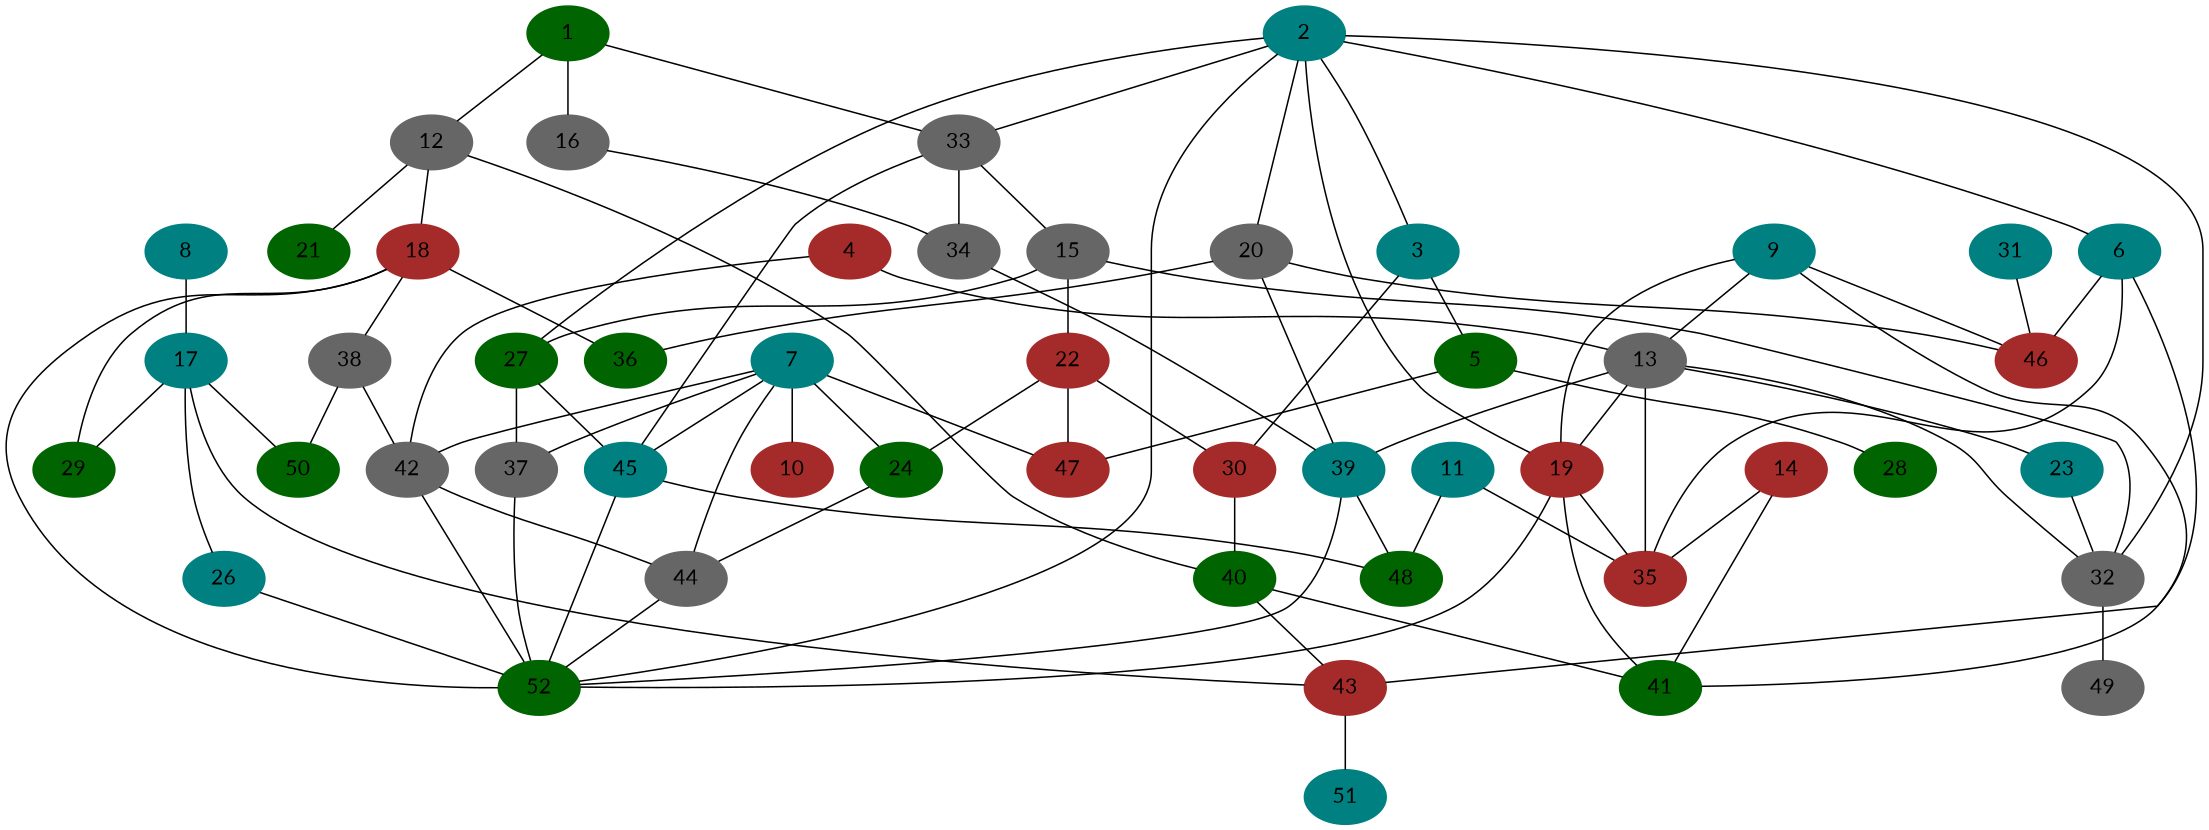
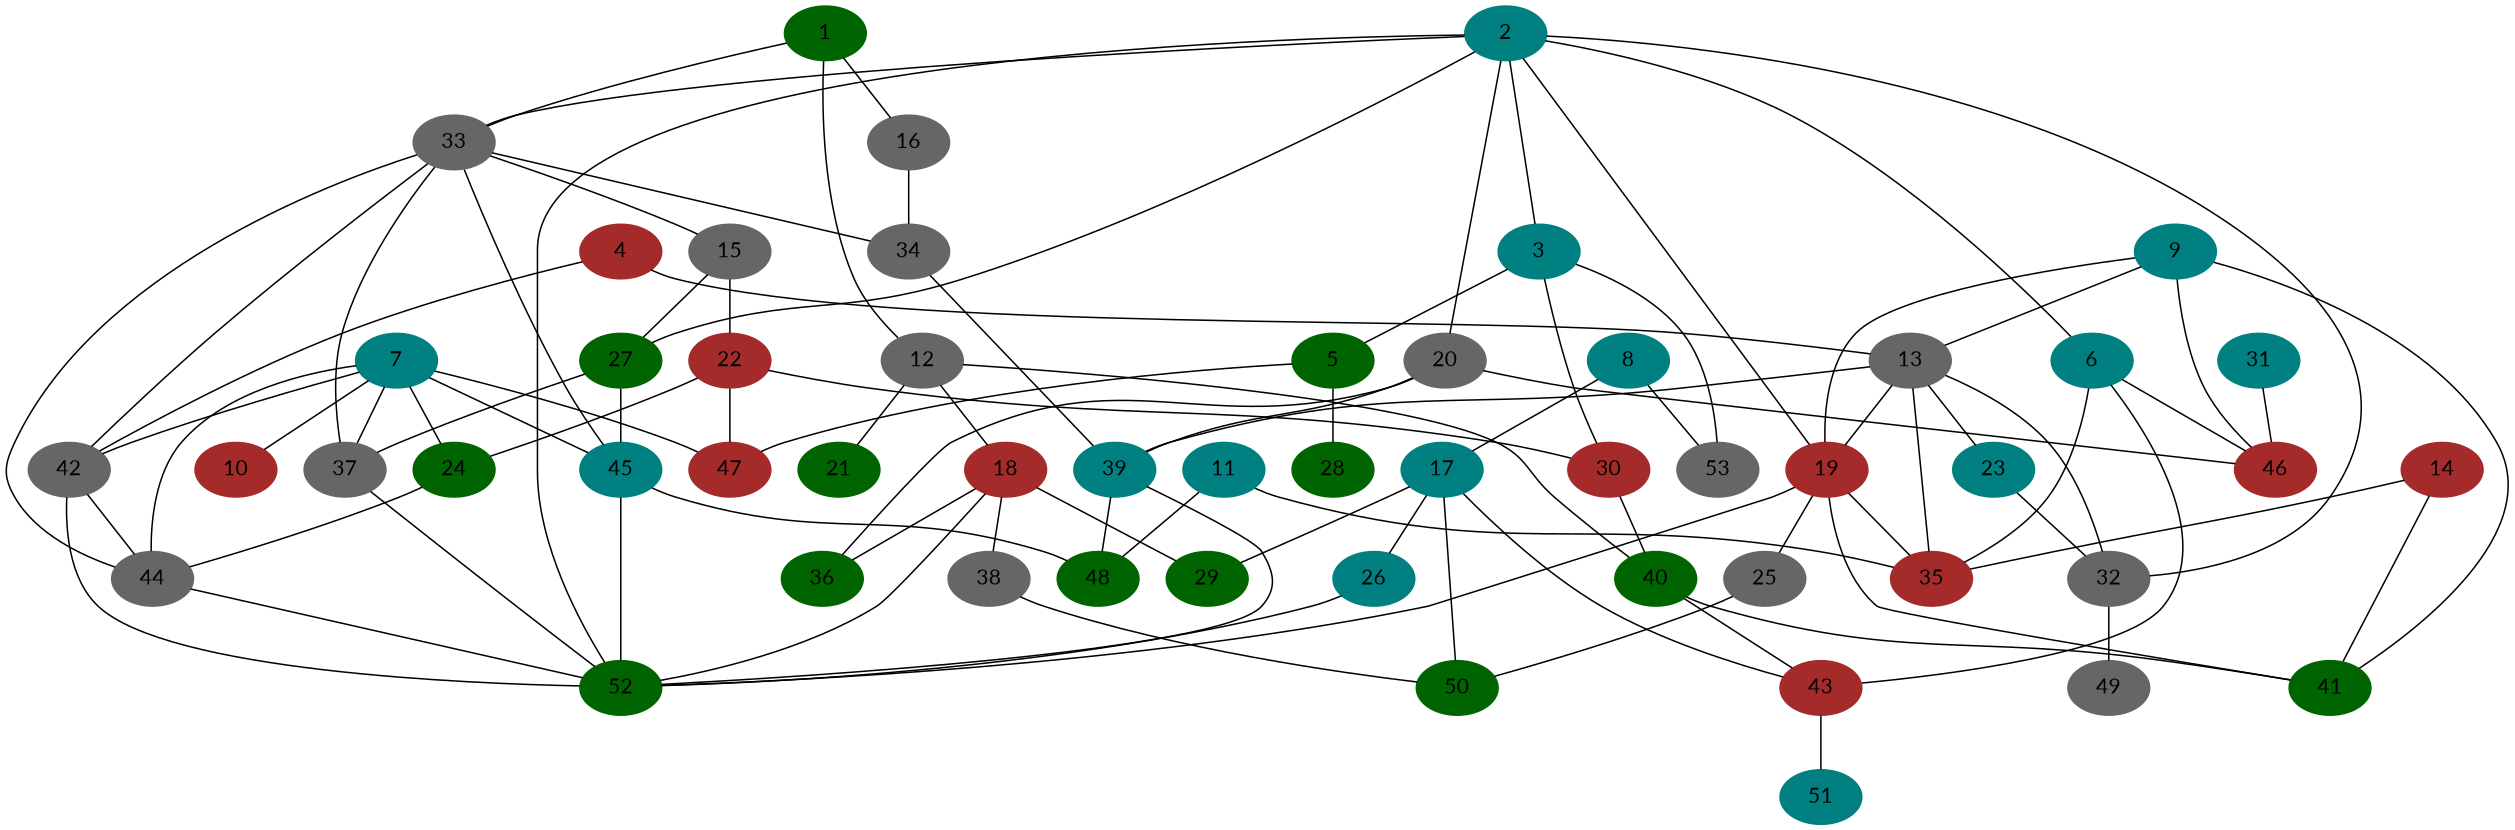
edge "33" -- "37": added
edge "33" -- "44": added
edge "15" -- "32": removed
edge "38" -- "42": now "33" -- "42"
node "53": added
node "25": added
